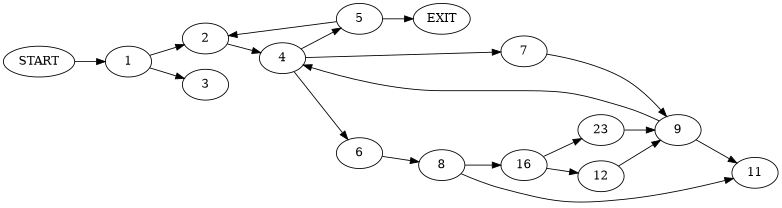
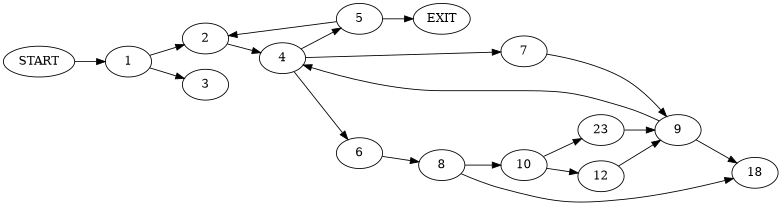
node "16": label "16" -> "10"
node "11": label "11" -> "18"
